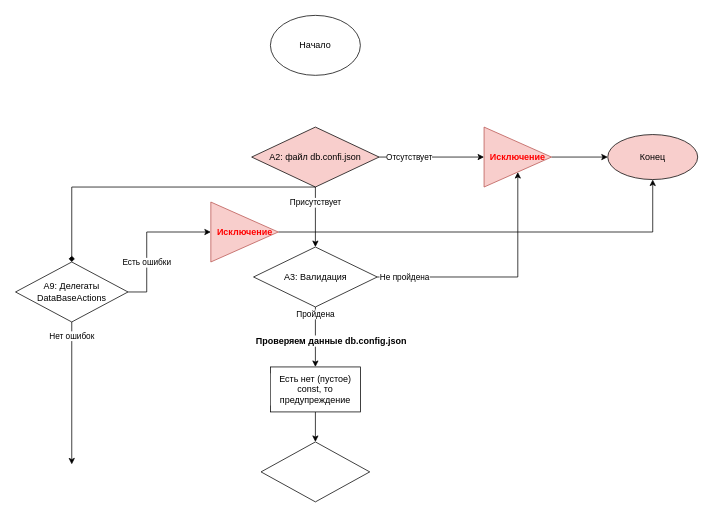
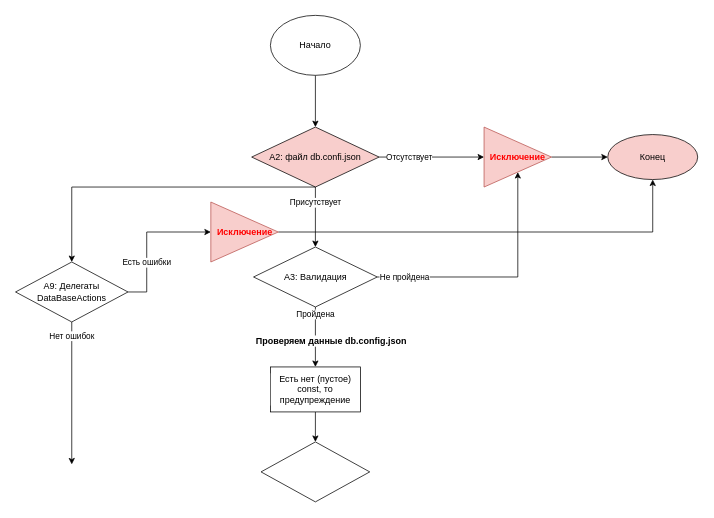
edge "Начало" -> "А2: файл db.confi.json": added
edge "А2: файл db.confi.json" -> "А9: Делегаты DataBaseActions": arrowhead diamond -> classic
